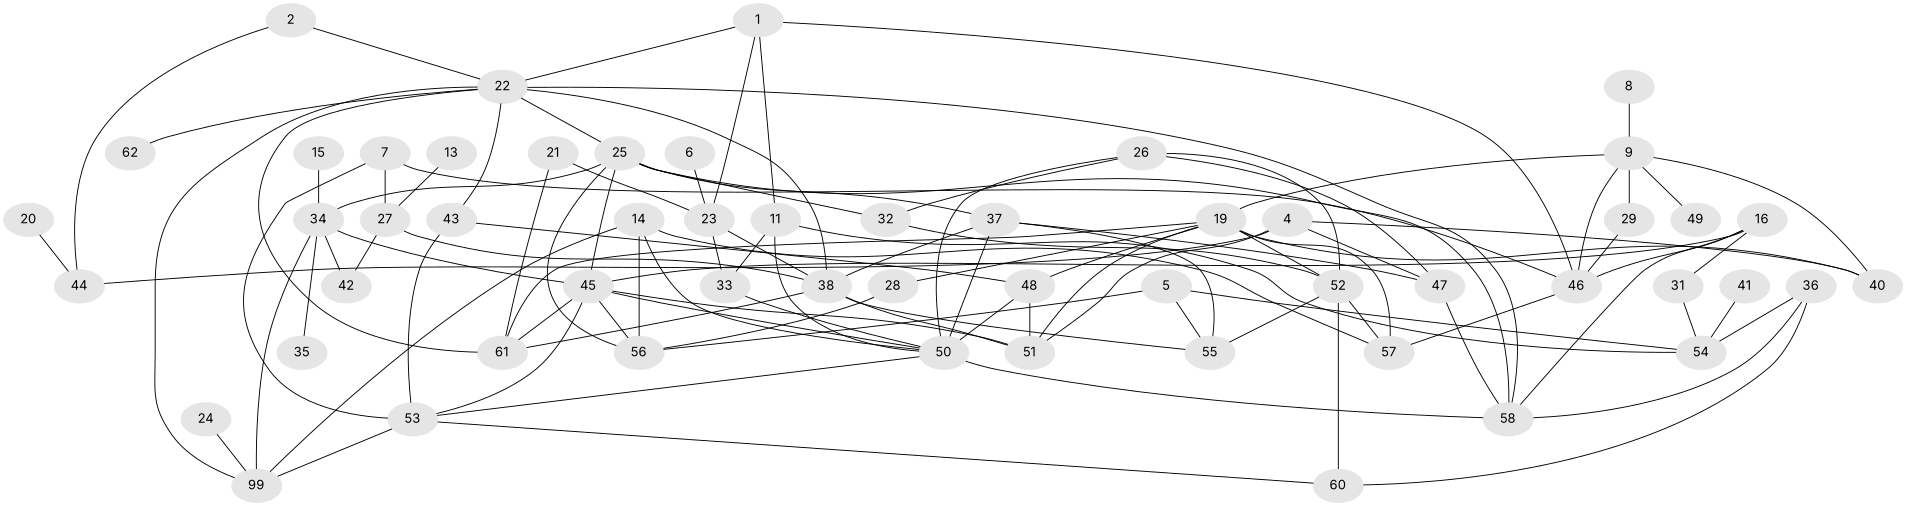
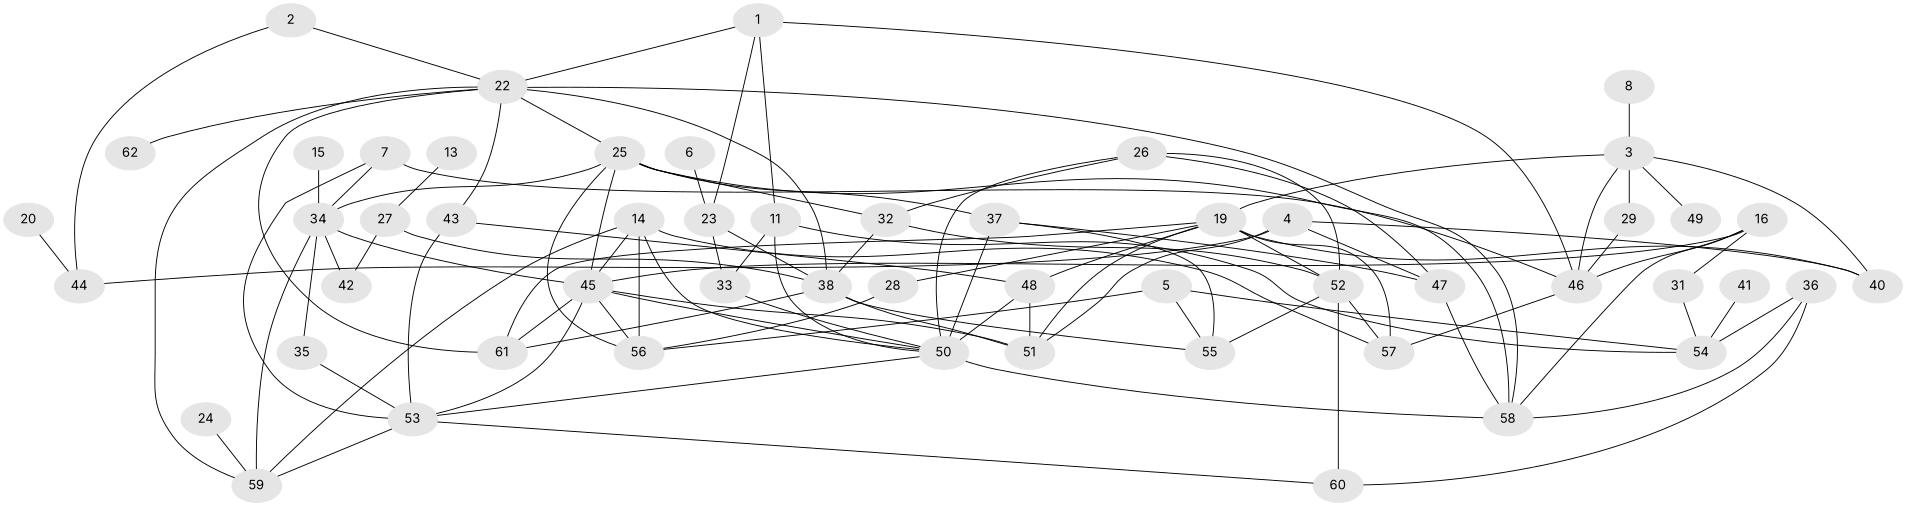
node "21": removed
node "9": label "9" -> "3"
edge "7" -- "27": now "7" -- "34"
edge "14" -- "45": added
edge "37" -- "38": now "32" -- "38"
edge "35" -- "53": added
node "99": label "99" -> "59"
